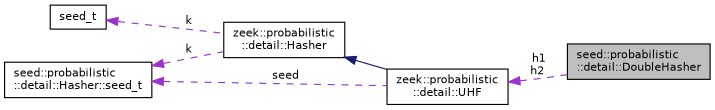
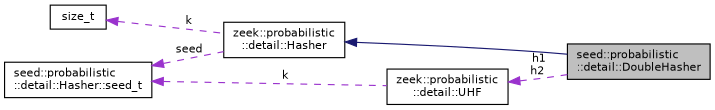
node "seed_t": label "seed_t" -> "size_t"
edge "zeek::probabilistic ::detail::Hasher" -> "seed::probabilistic ::detail::Hasher::seed_t": label " k" -> " seed"
edge "zeek::probabilistic ::detail::UHF" -> "zeek::probabilistic ::detail::Hasher": now "seed::probabilistic ::detail::DoubleHasher" -> "zeek::probabilistic ::detail::Hasher"
edge "zeek::probabilistic ::detail::UHF" -> "seed::probabilistic ::detail::Hasher::seed_t": label " seed" -> " k"
